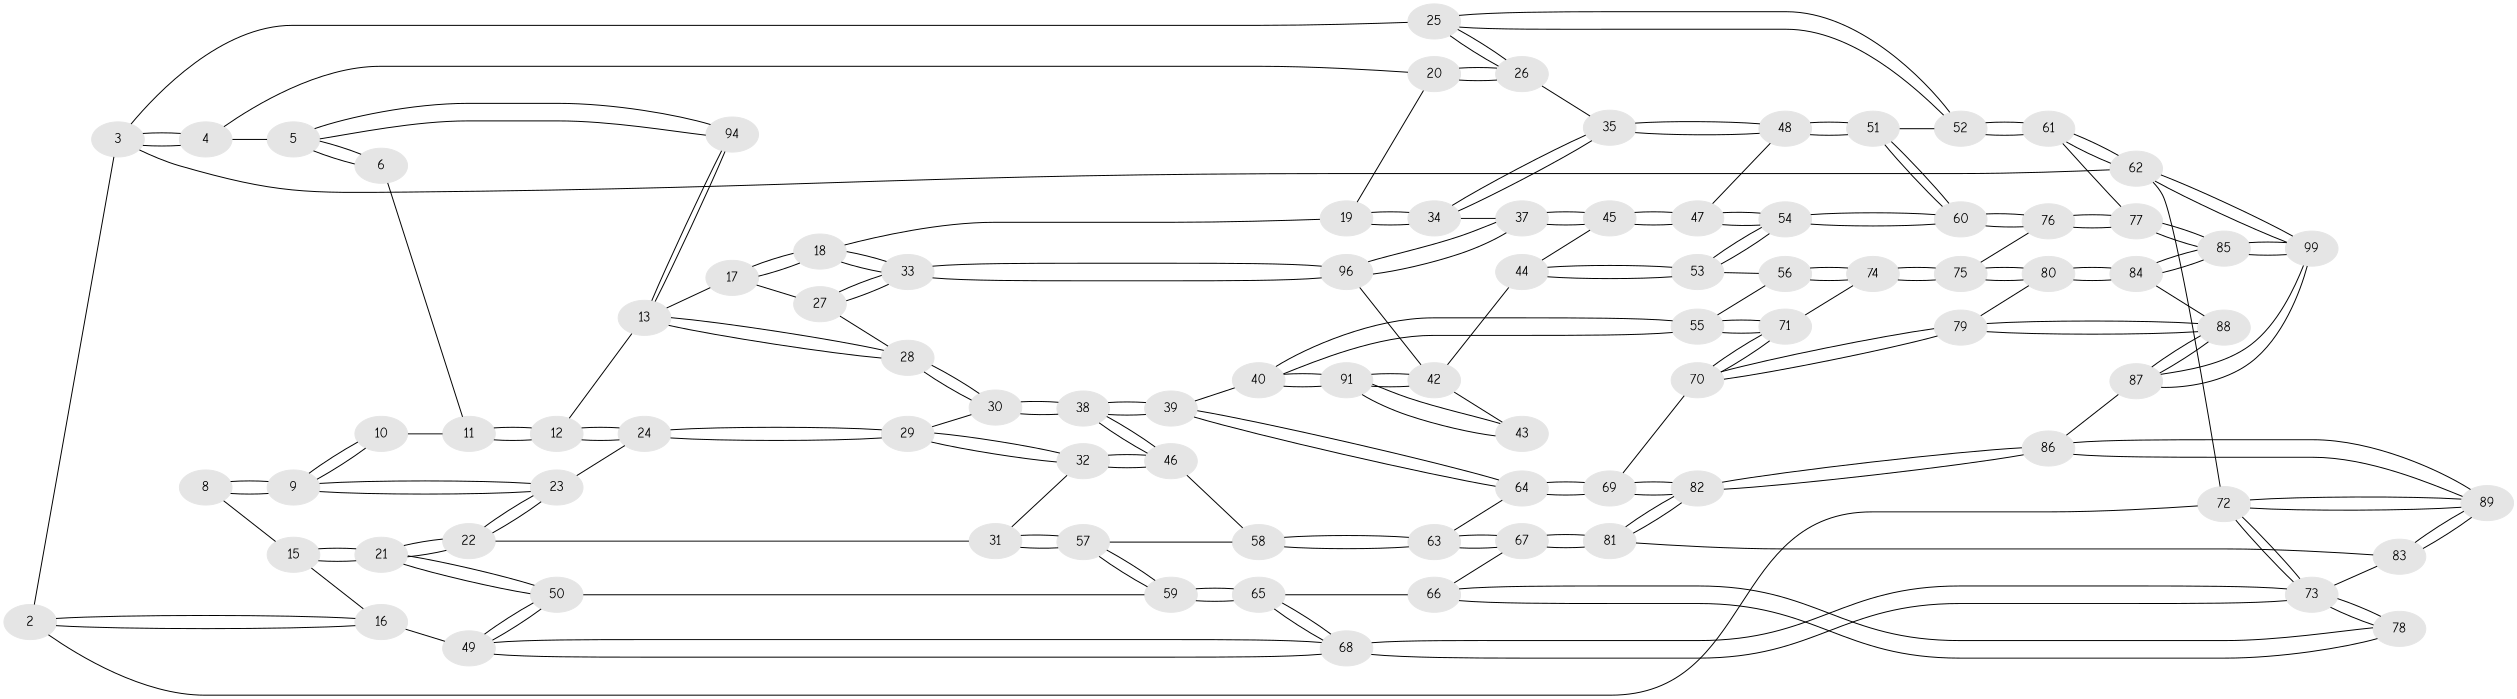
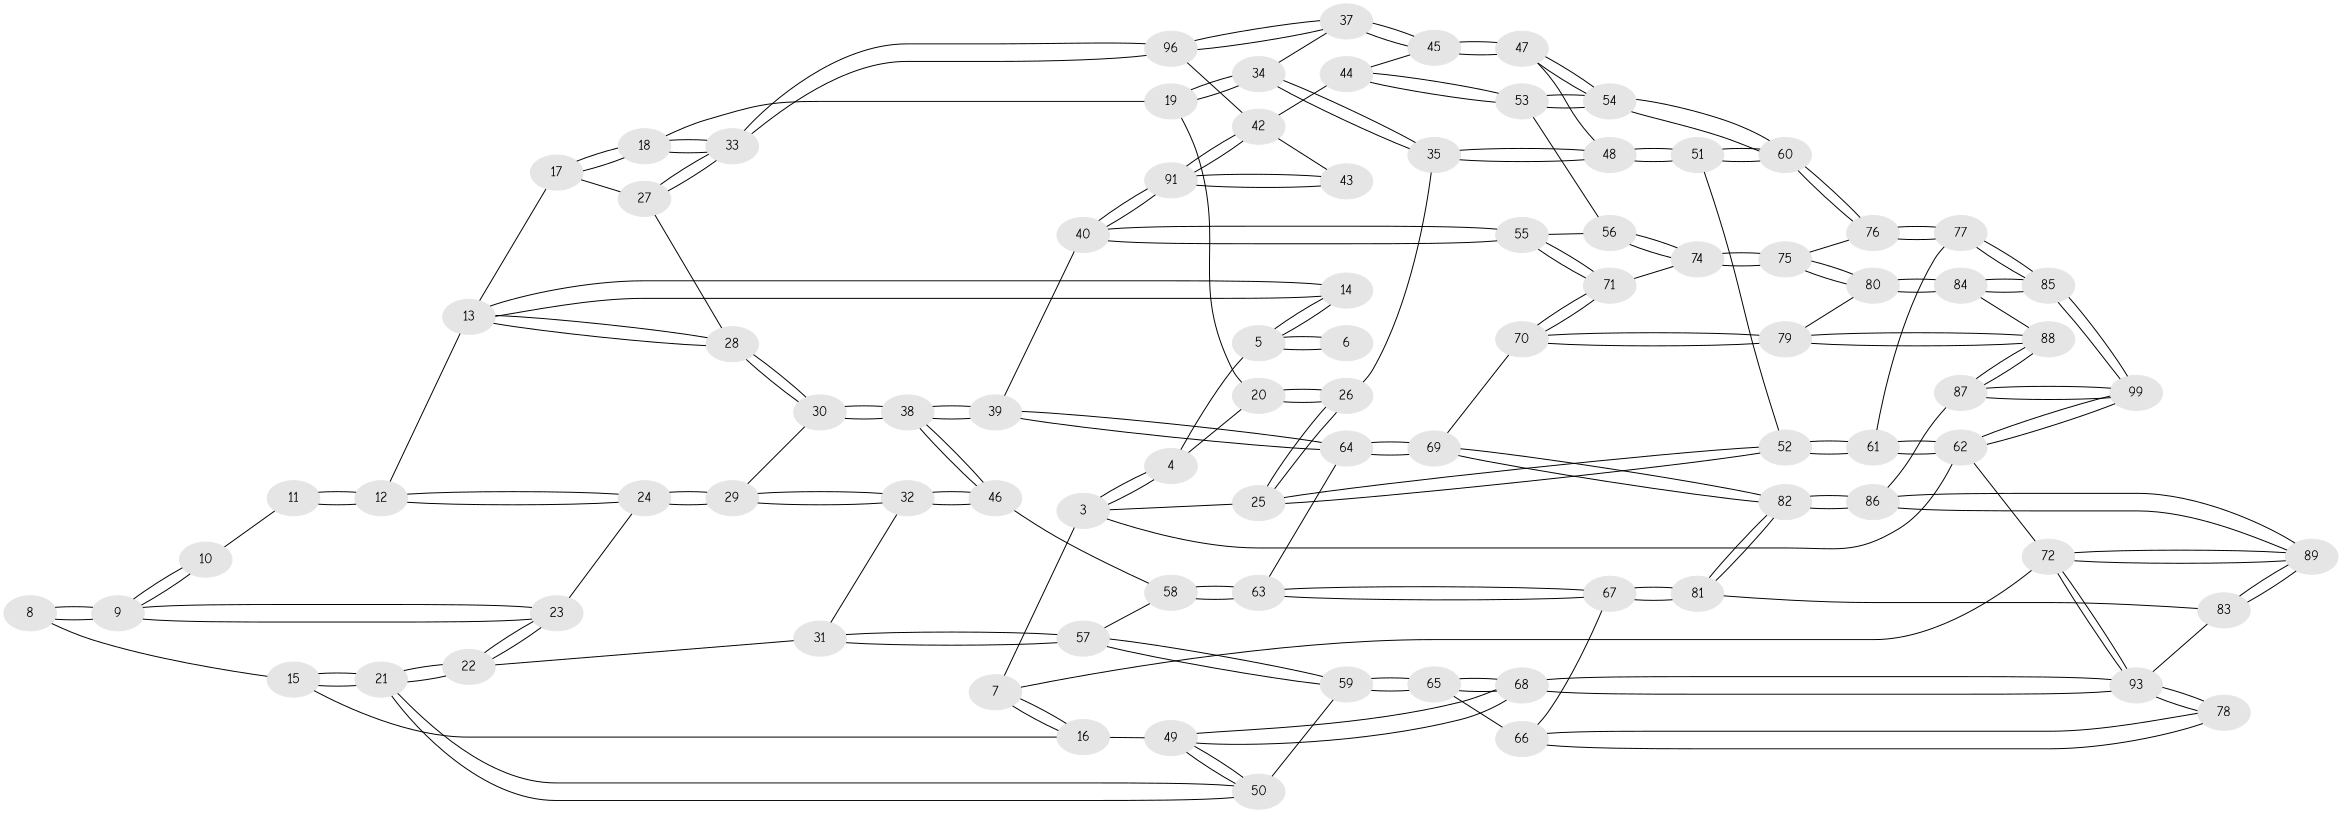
node "94": label "94" -> "14"
edge "6" -- "11": removed
node "73": label "73" -> "93"
node "2": label "2" -> "7"
